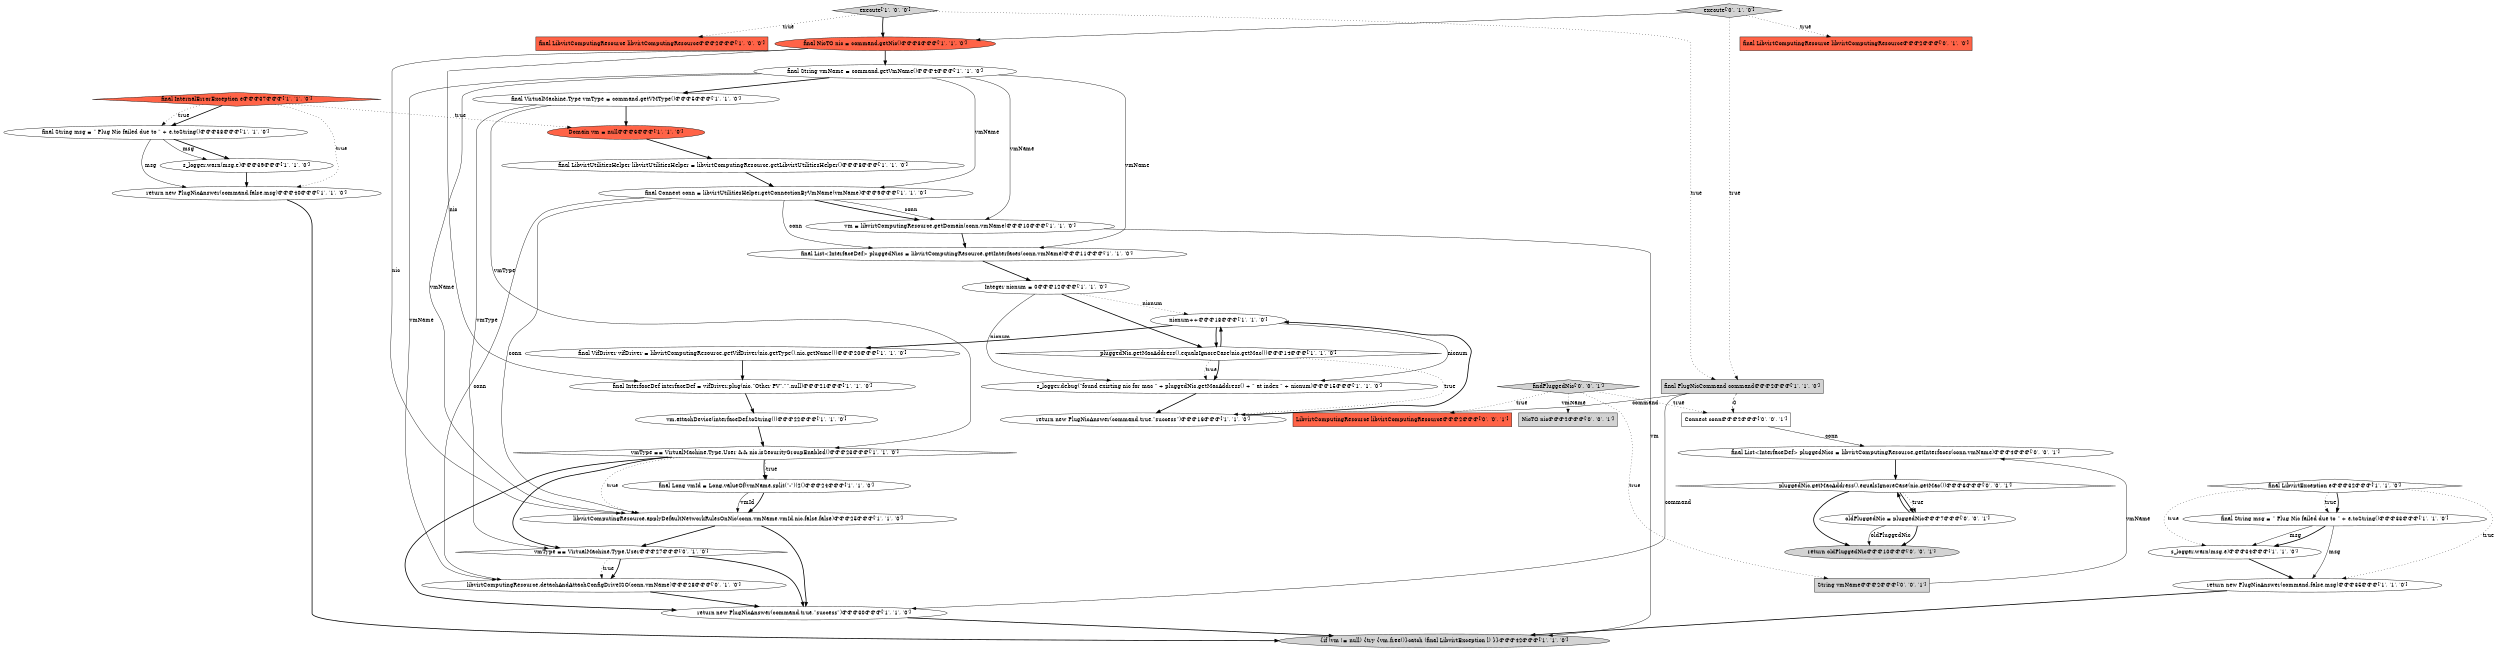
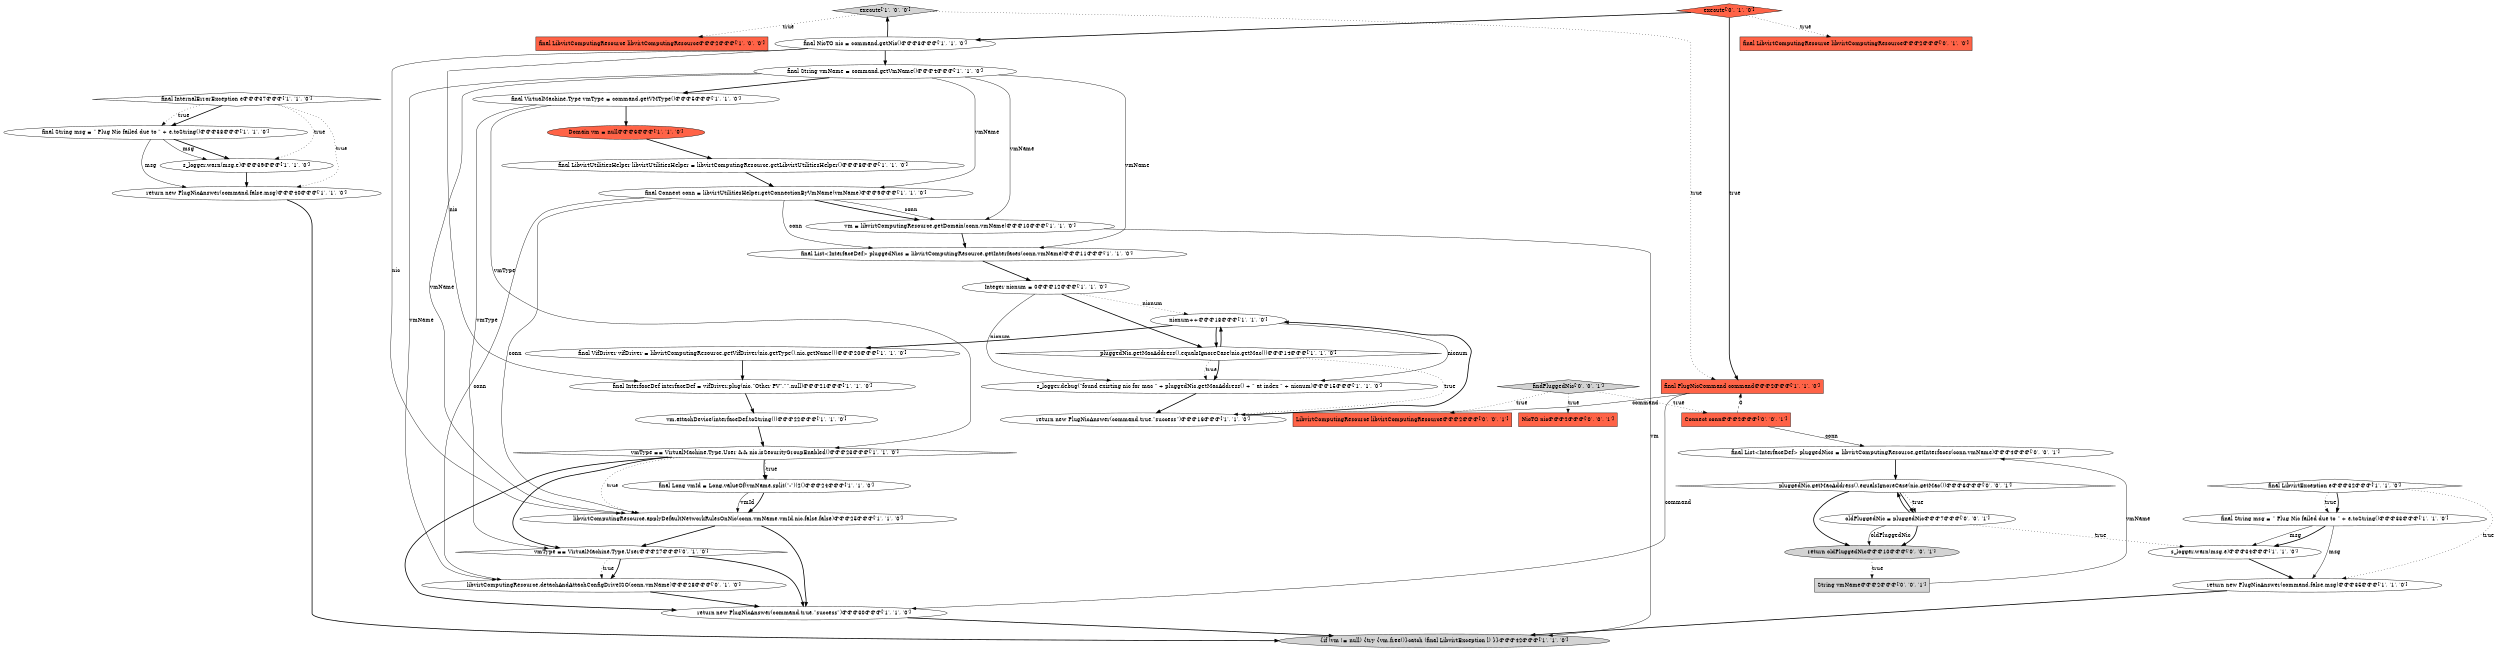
node "execute['0', '1', '0']": fillcolor lightgray -> tomato
edge "execute['1', '0', '0']" -> "final NicTO nic = command.getNic()@@@3@@@['1', '1', '0']": reversed
edge "execute['0', '1', '0']" -> "final NicTO nic = command.getNic()@@@3@@@['1', '1', '0']": style solid -> bold
node "final NicTO nic = command.getNic()@@@3@@@['1', '1', '0']": fillcolor tomato -> white
node "final InternalErrorException e@@@37@@@['1', '1', '0']": fillcolor tomato -> white
edge "final InternalErrorException e@@@37@@@['1', '1', '0']" -> "Domain vm = null@@@6@@@['1', '1', '0']": now "final InternalErrorException e@@@37@@@['1', '1', '0']" -> "s_logger.warn(msg,e)@@@39@@@['1', '1', '0']"
edge "execute['0', '1', '0']" -> "final PlugNicCommand command@@@2@@@['1', '1', '0']": style dotted -> bold
node "final PlugNicCommand command@@@2@@@['1', '1', '0']": fillcolor lightgray -> tomato
edge "final PlugNicCommand command@@@2@@@['1', '1', '0']" -> "Connect conn@@@2@@@['0', '0', '1']": reversed
edge "findPluggedNic['0', '0', '1']" -> "NicTO nic@@@2@@@['0', '0', '1']": label "vmName" -> "true"
node "NicTO nic@@@2@@@['0', '0', '1']": fillcolor lightgray -> tomato
node "Connect conn@@@2@@@['0', '0', '1']": fillcolor white -> tomato
edge "final LibvirtException e@@@32@@@['1', '1', '0']" -> "s_logger.warn(msg,e)@@@34@@@['1', '1', '0']": now "oldPluggedNic = pluggedNic@@@7@@@['0', '0', '1']" -> "s_logger.warn(msg,e)@@@34@@@['1', '1', '0']"
edge "findPluggedNic['0', '0', '1']" -> "String vmName@@@2@@@['0', '0', '1']": now "return oldPluggedNic@@@10@@@['0', '0', '1']" -> "String vmName@@@2@@@['0', '0', '1']"
